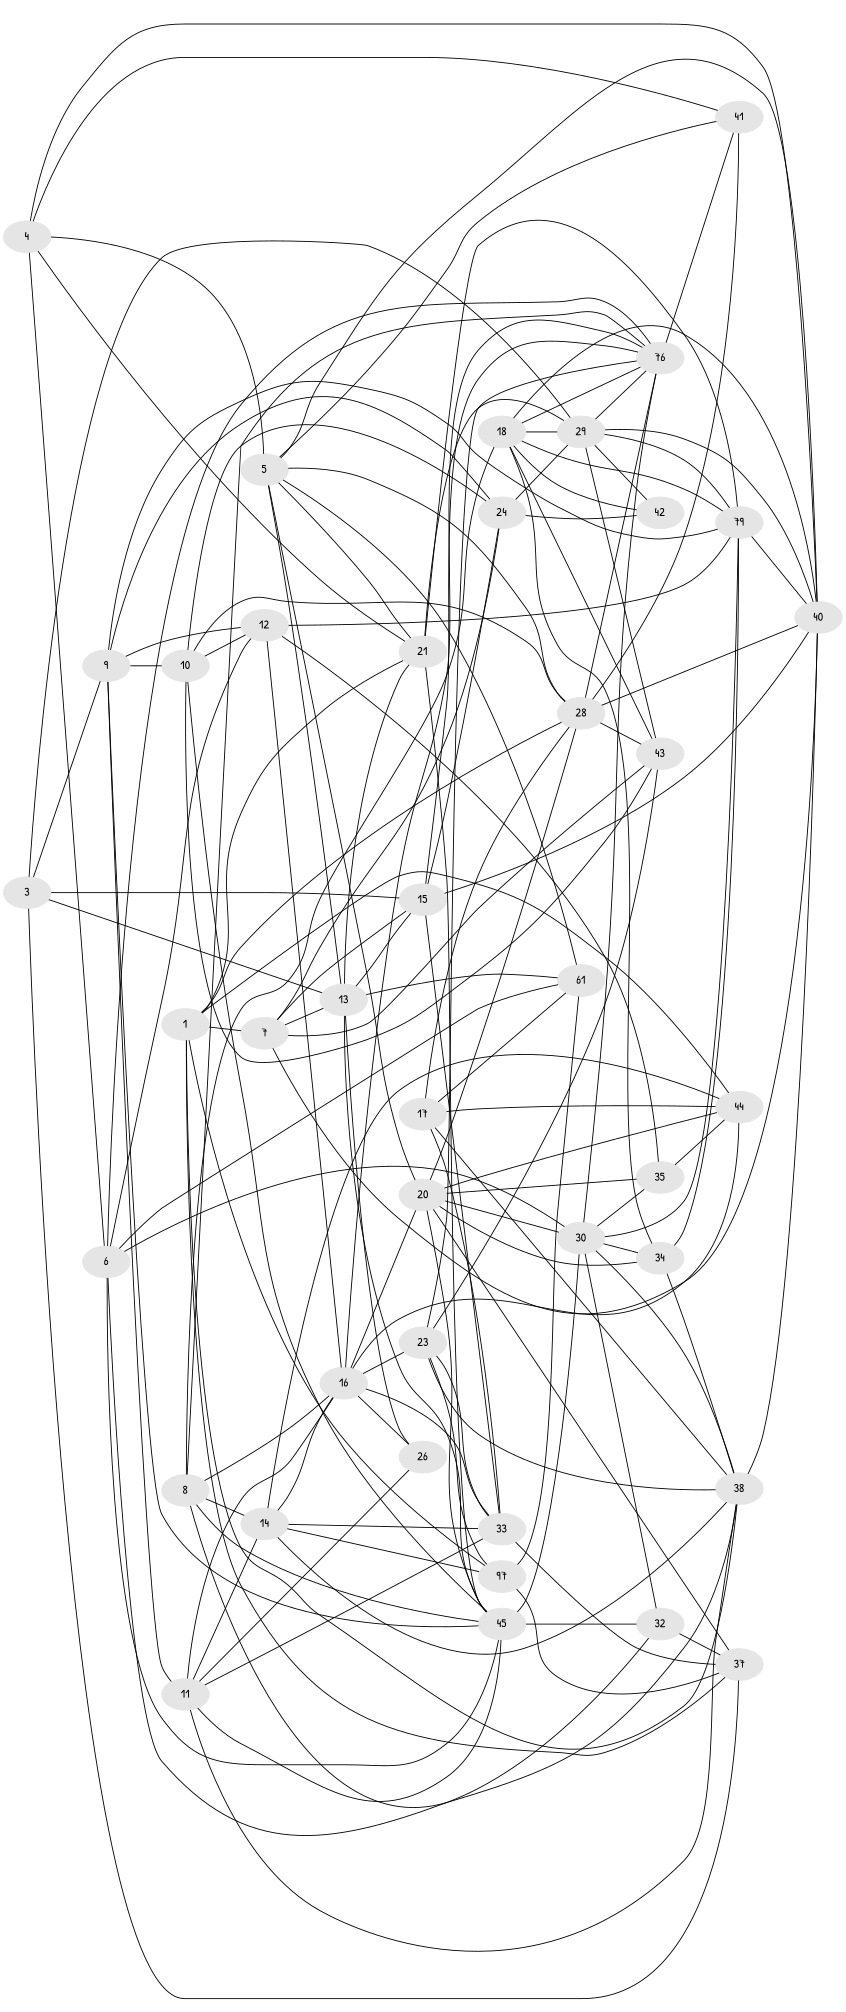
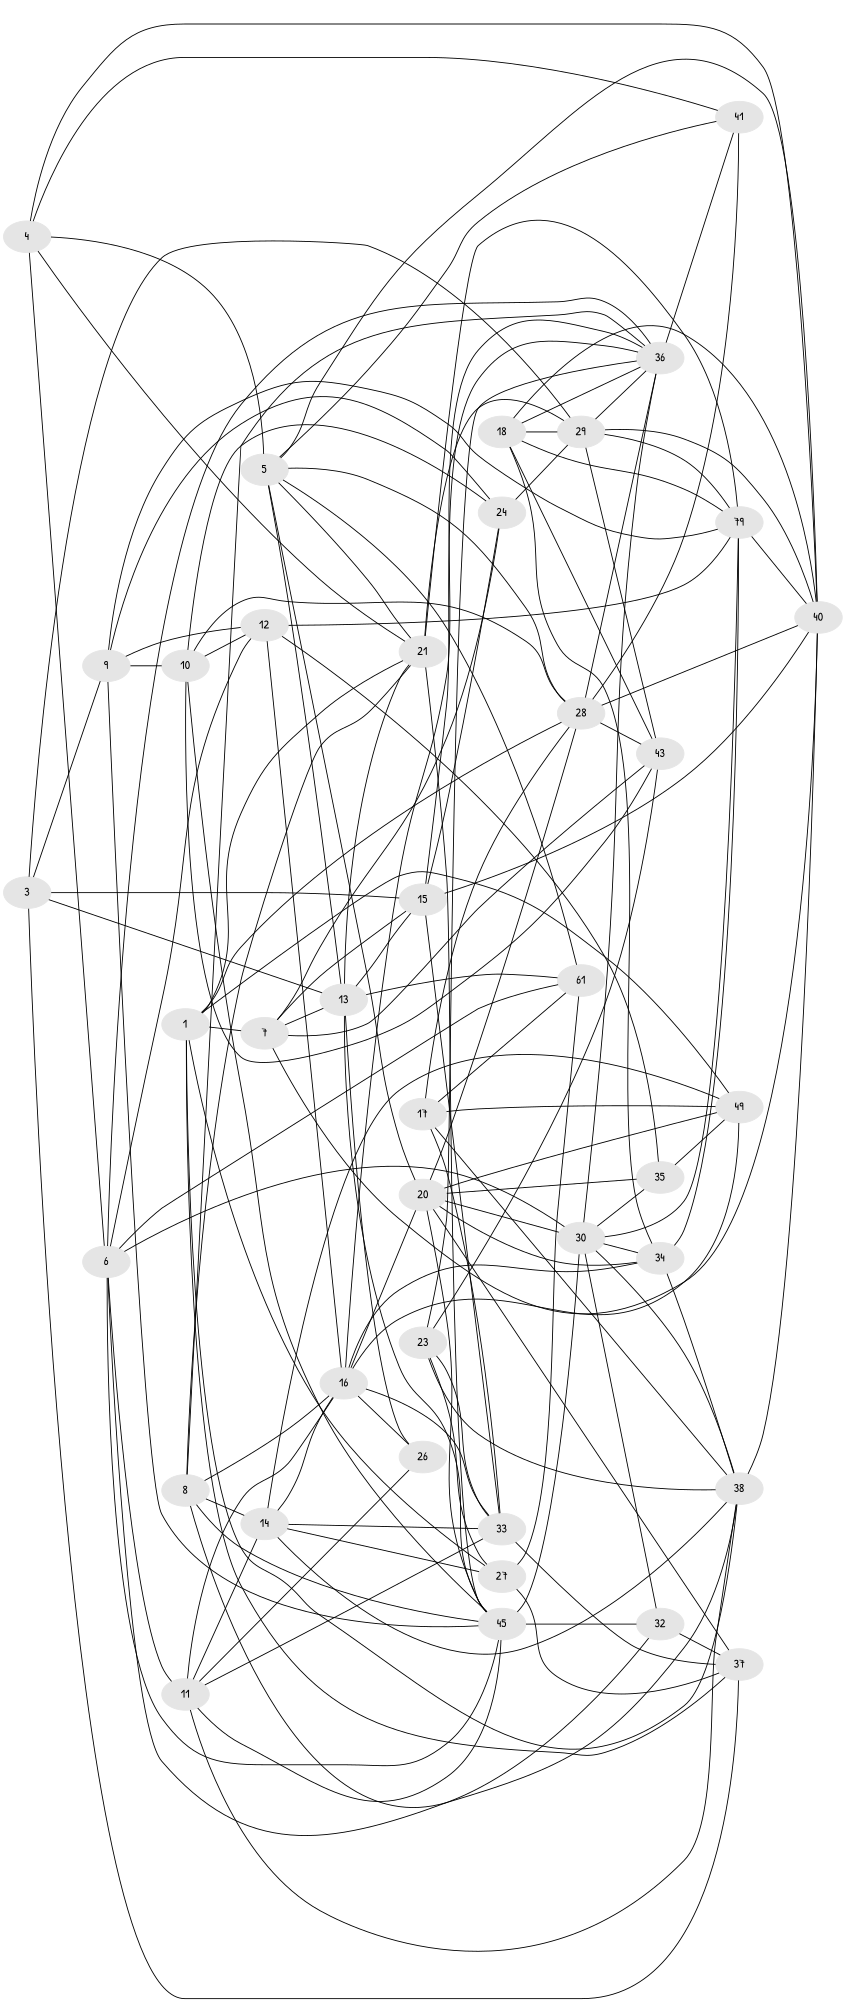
node "76": label "76" -> "36"
node "42": removed
edge "18" -- "8": now "21" -- "8"
node "44": label "44" -> "49"
edge "9" -- "11": now "6" -- "11"
edge "23" -- "16": now "34" -- "16"
node "97": label "97" -> "27"
